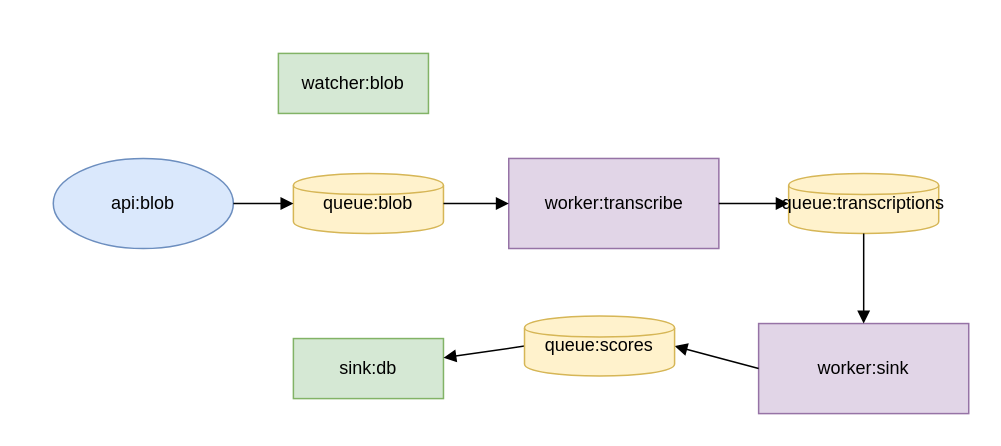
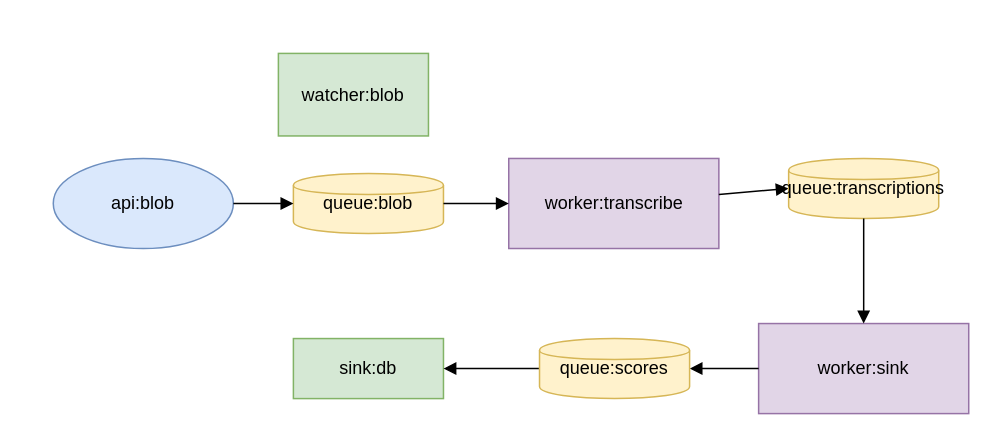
node "watcher:blob": size 150x60 -> 150x83
node "queue:transcriptions": moved (863, 203) -> (863, 188)
node "queue:scores": moved (599, 346) -> (614, 368)
